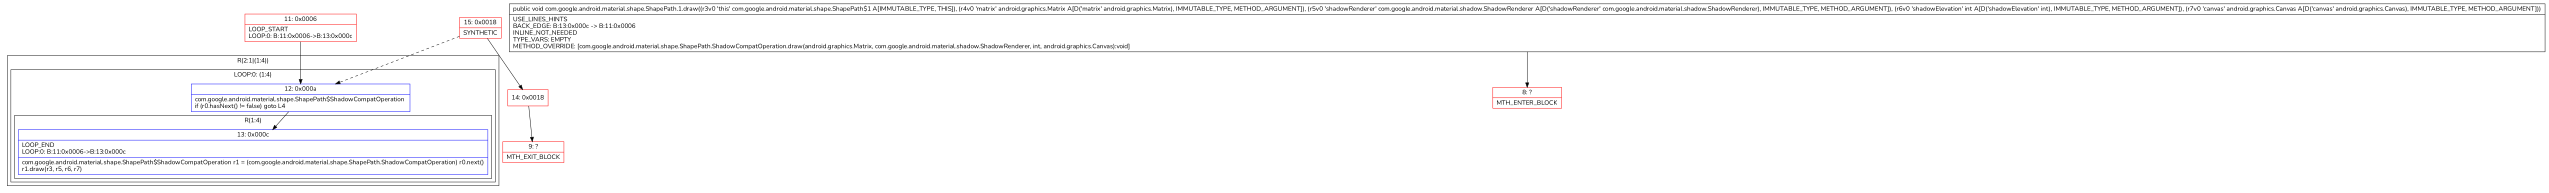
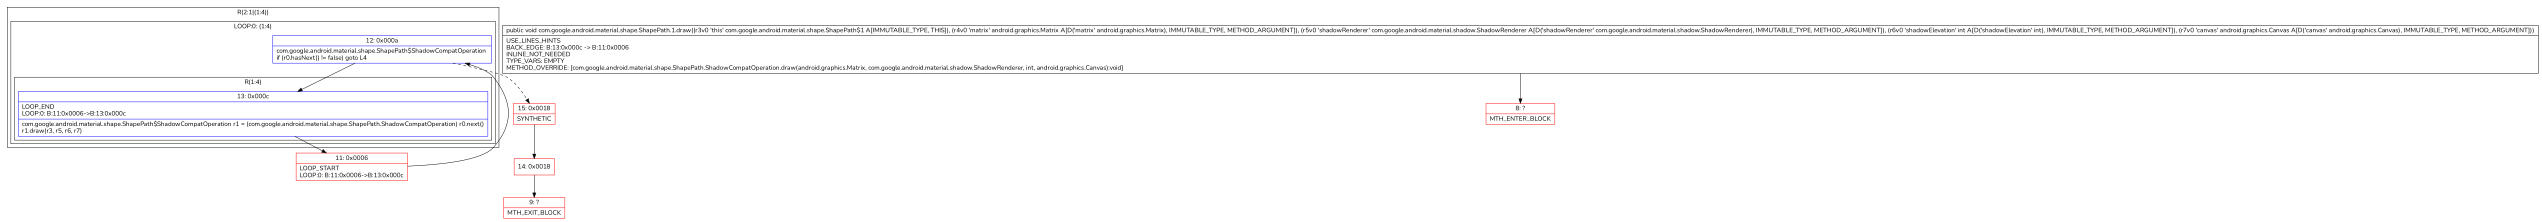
edge "15: 0x0018" -> "12: 0x000a": reversed
edge "13: 0x000c" -> "11: 0x0006": added
